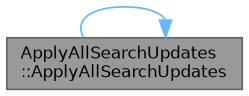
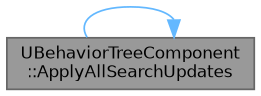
node "ApplyAllSearchUpdates ::ApplyAllSearchUpdates": label "ApplyAllSearchUpdates ::ApplyAllSearchUpdates" -> "UBehaviorTreeComponent ::ApplyAllSearchUpdates"
